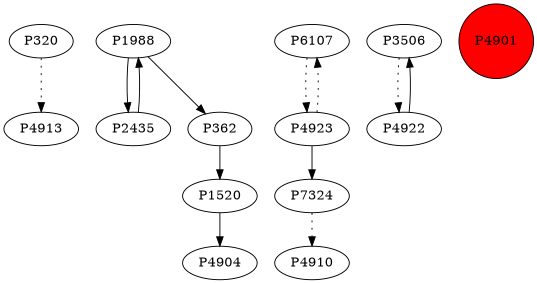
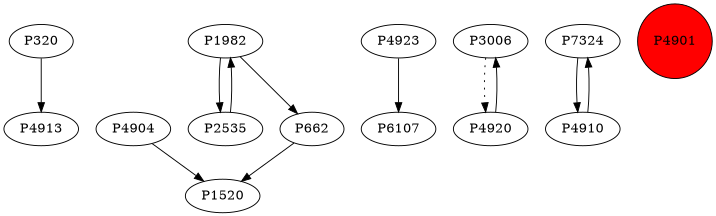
node "P1988": label "P1988" -> "P1982"
node "P3506": label "P3506" -> "P3006"
edge "P320" -> "P4913": style dotted -> solid
edge "P6107" -> "P4923": removed
edge "P4923" -> "P6107": style dotted -> solid
node "P2435": label "P2435" -> "P2535"
node "P362": label "P362" -> "P662"
node "P4922": label "P4922" -> "P4920"
edge "P4923" -> "P7324": now "P4910" -> "P7324"
edge "P1520" -> "P4904": reversed
edge "P7324" -> "P4910": style dotted -> solid
